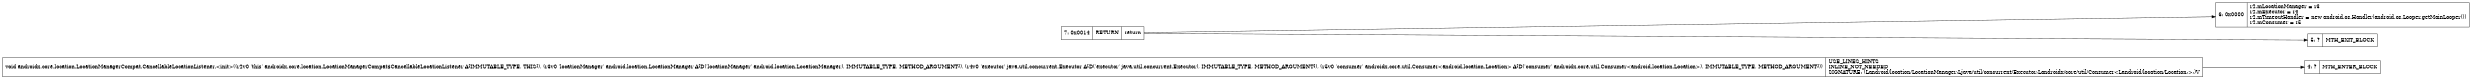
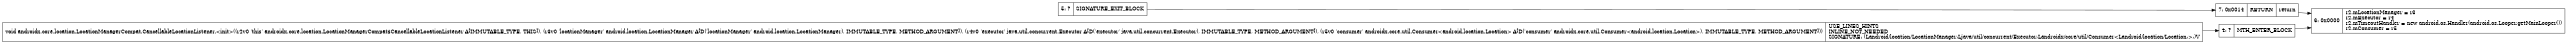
edge "4: ?" -> "6: 0x0000": added
edge "7: 0x0014" -> "5: ?": reversed
node "5: ?": text "MTH_EXIT_BLOCK" -> "SIGNATURE_EXIT_BLOCK"
